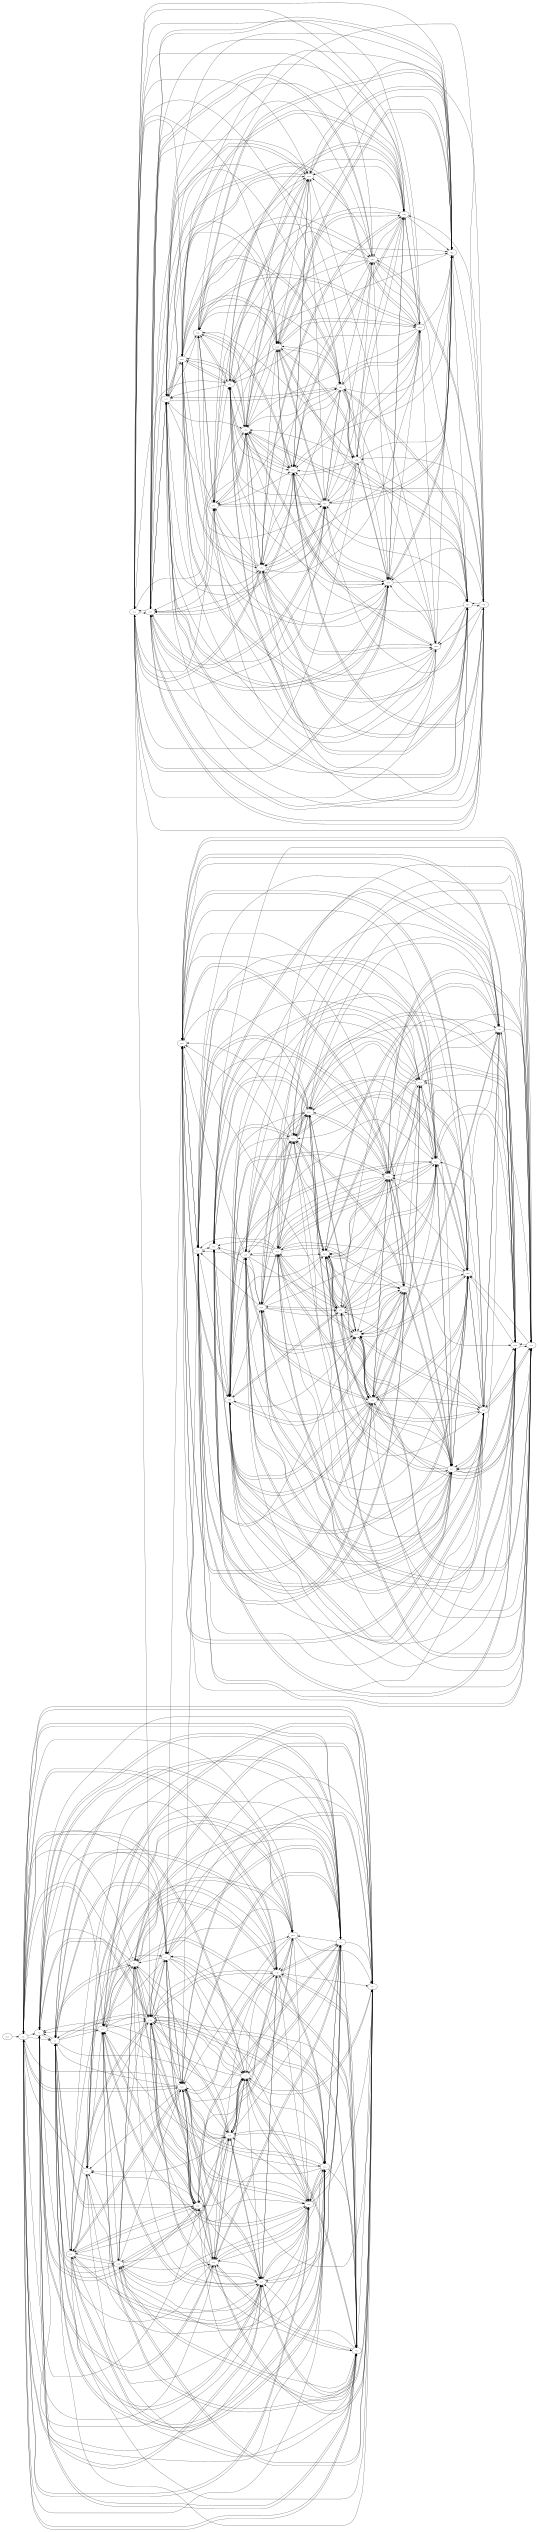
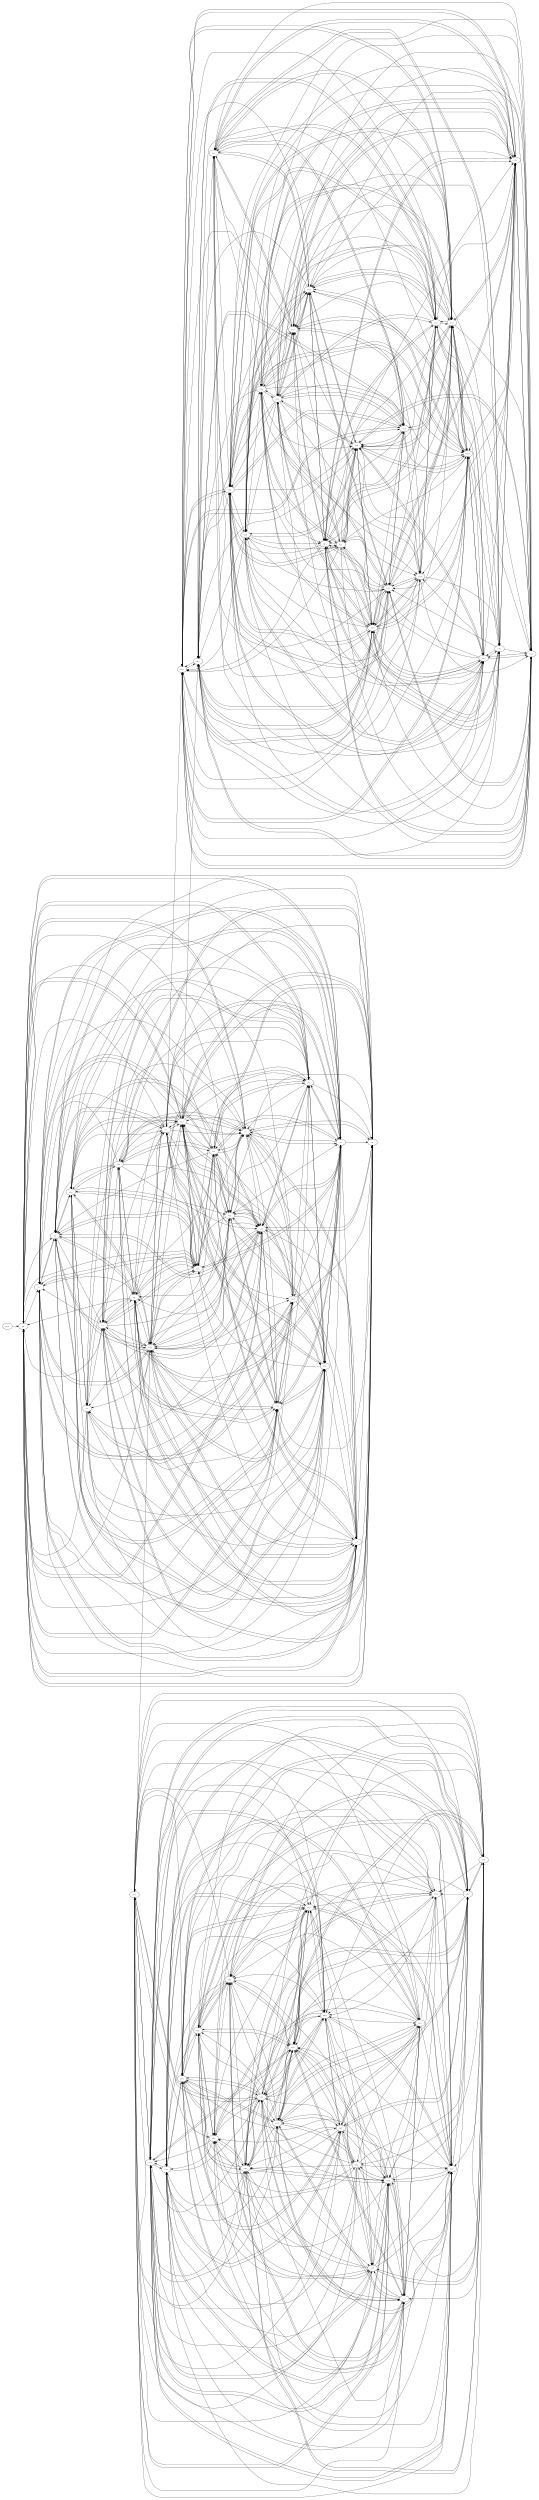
edge "v63" -> "v65": now "v63" -> "v53"
edge "v10" -> "v3": removed
